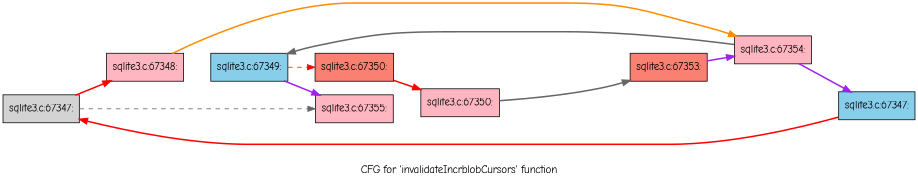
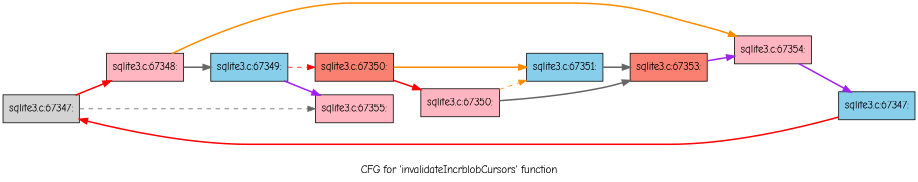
edge "sqlite3.c:67354:" -> "sqlite3.c:67349:": now "sqlite3.c:67348:" -> "sqlite3.c:67349:"
node "sqlite3.c:67351:": added
